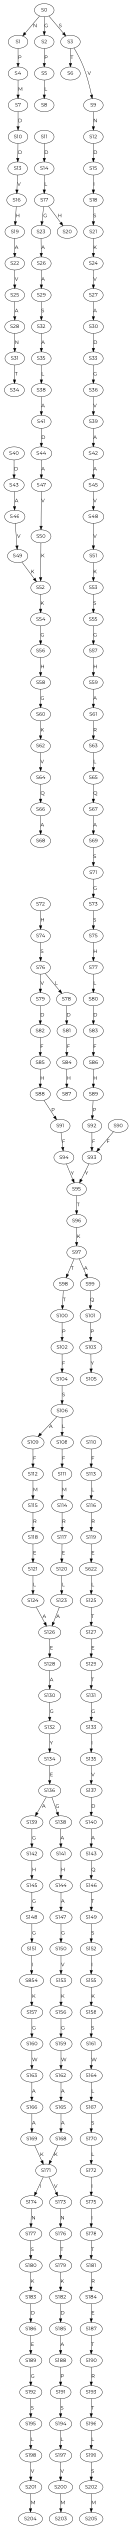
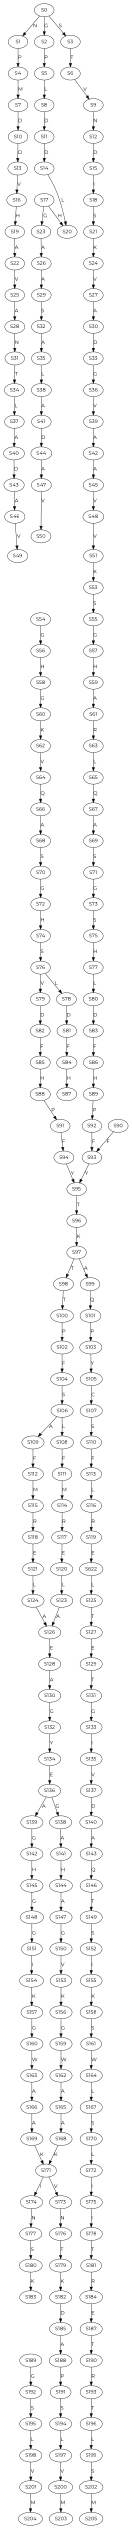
edge "S3" -> "S9": now "S6" -> "S9"
edge "S8" -> "S11": added, label "D"
edge "S14" -> "S17": now "S14" -> "S20"
node "S37": added
node "S52": removed
node "S70": added
node "S107": added
node "S854": label "S854" -> "S154"
node "S186": removed
